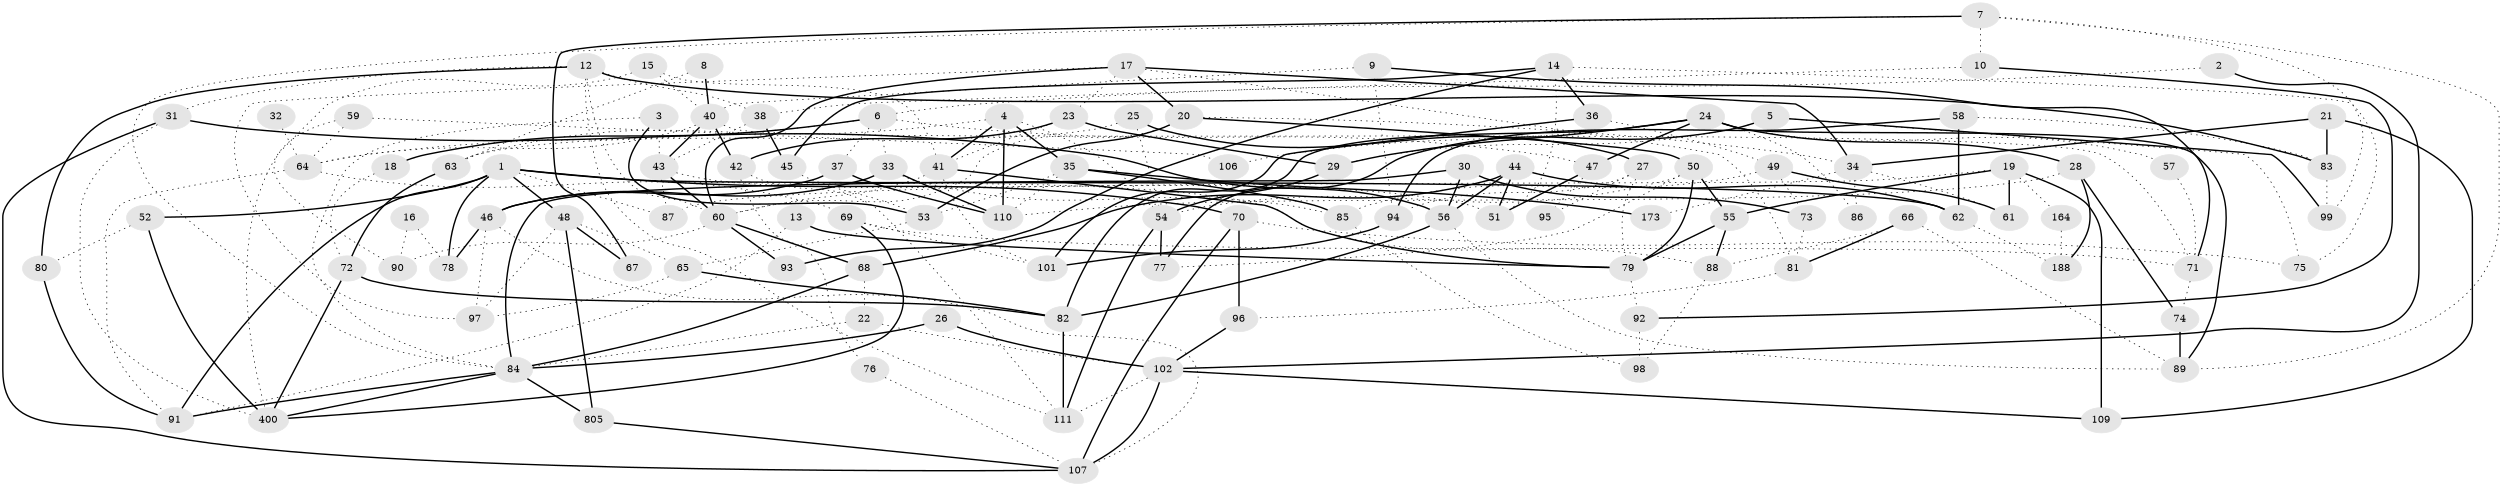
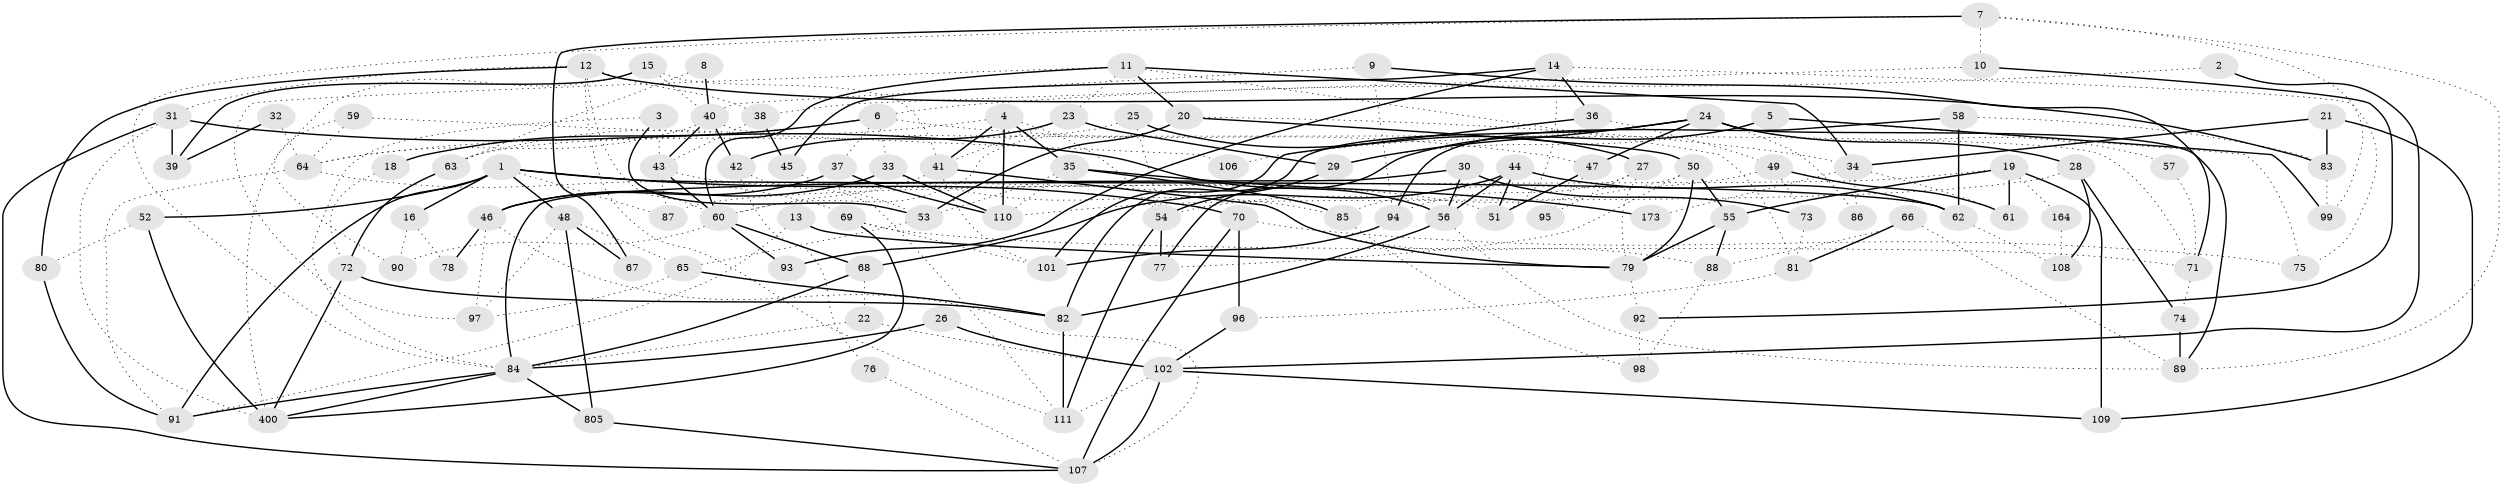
node "17": label "17" -> "11"
node "39": added
edge "1" -- "78": now "1" -- "16"
node "188": label "188" -> "108"
